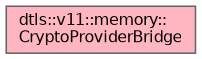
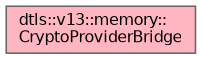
node "dtls::v11::memory:: CryptoProviderBridge": label "dtls::v11::memory:: CryptoProviderBridge" -> "dtls::v13::memory:: CryptoProviderBridge"
